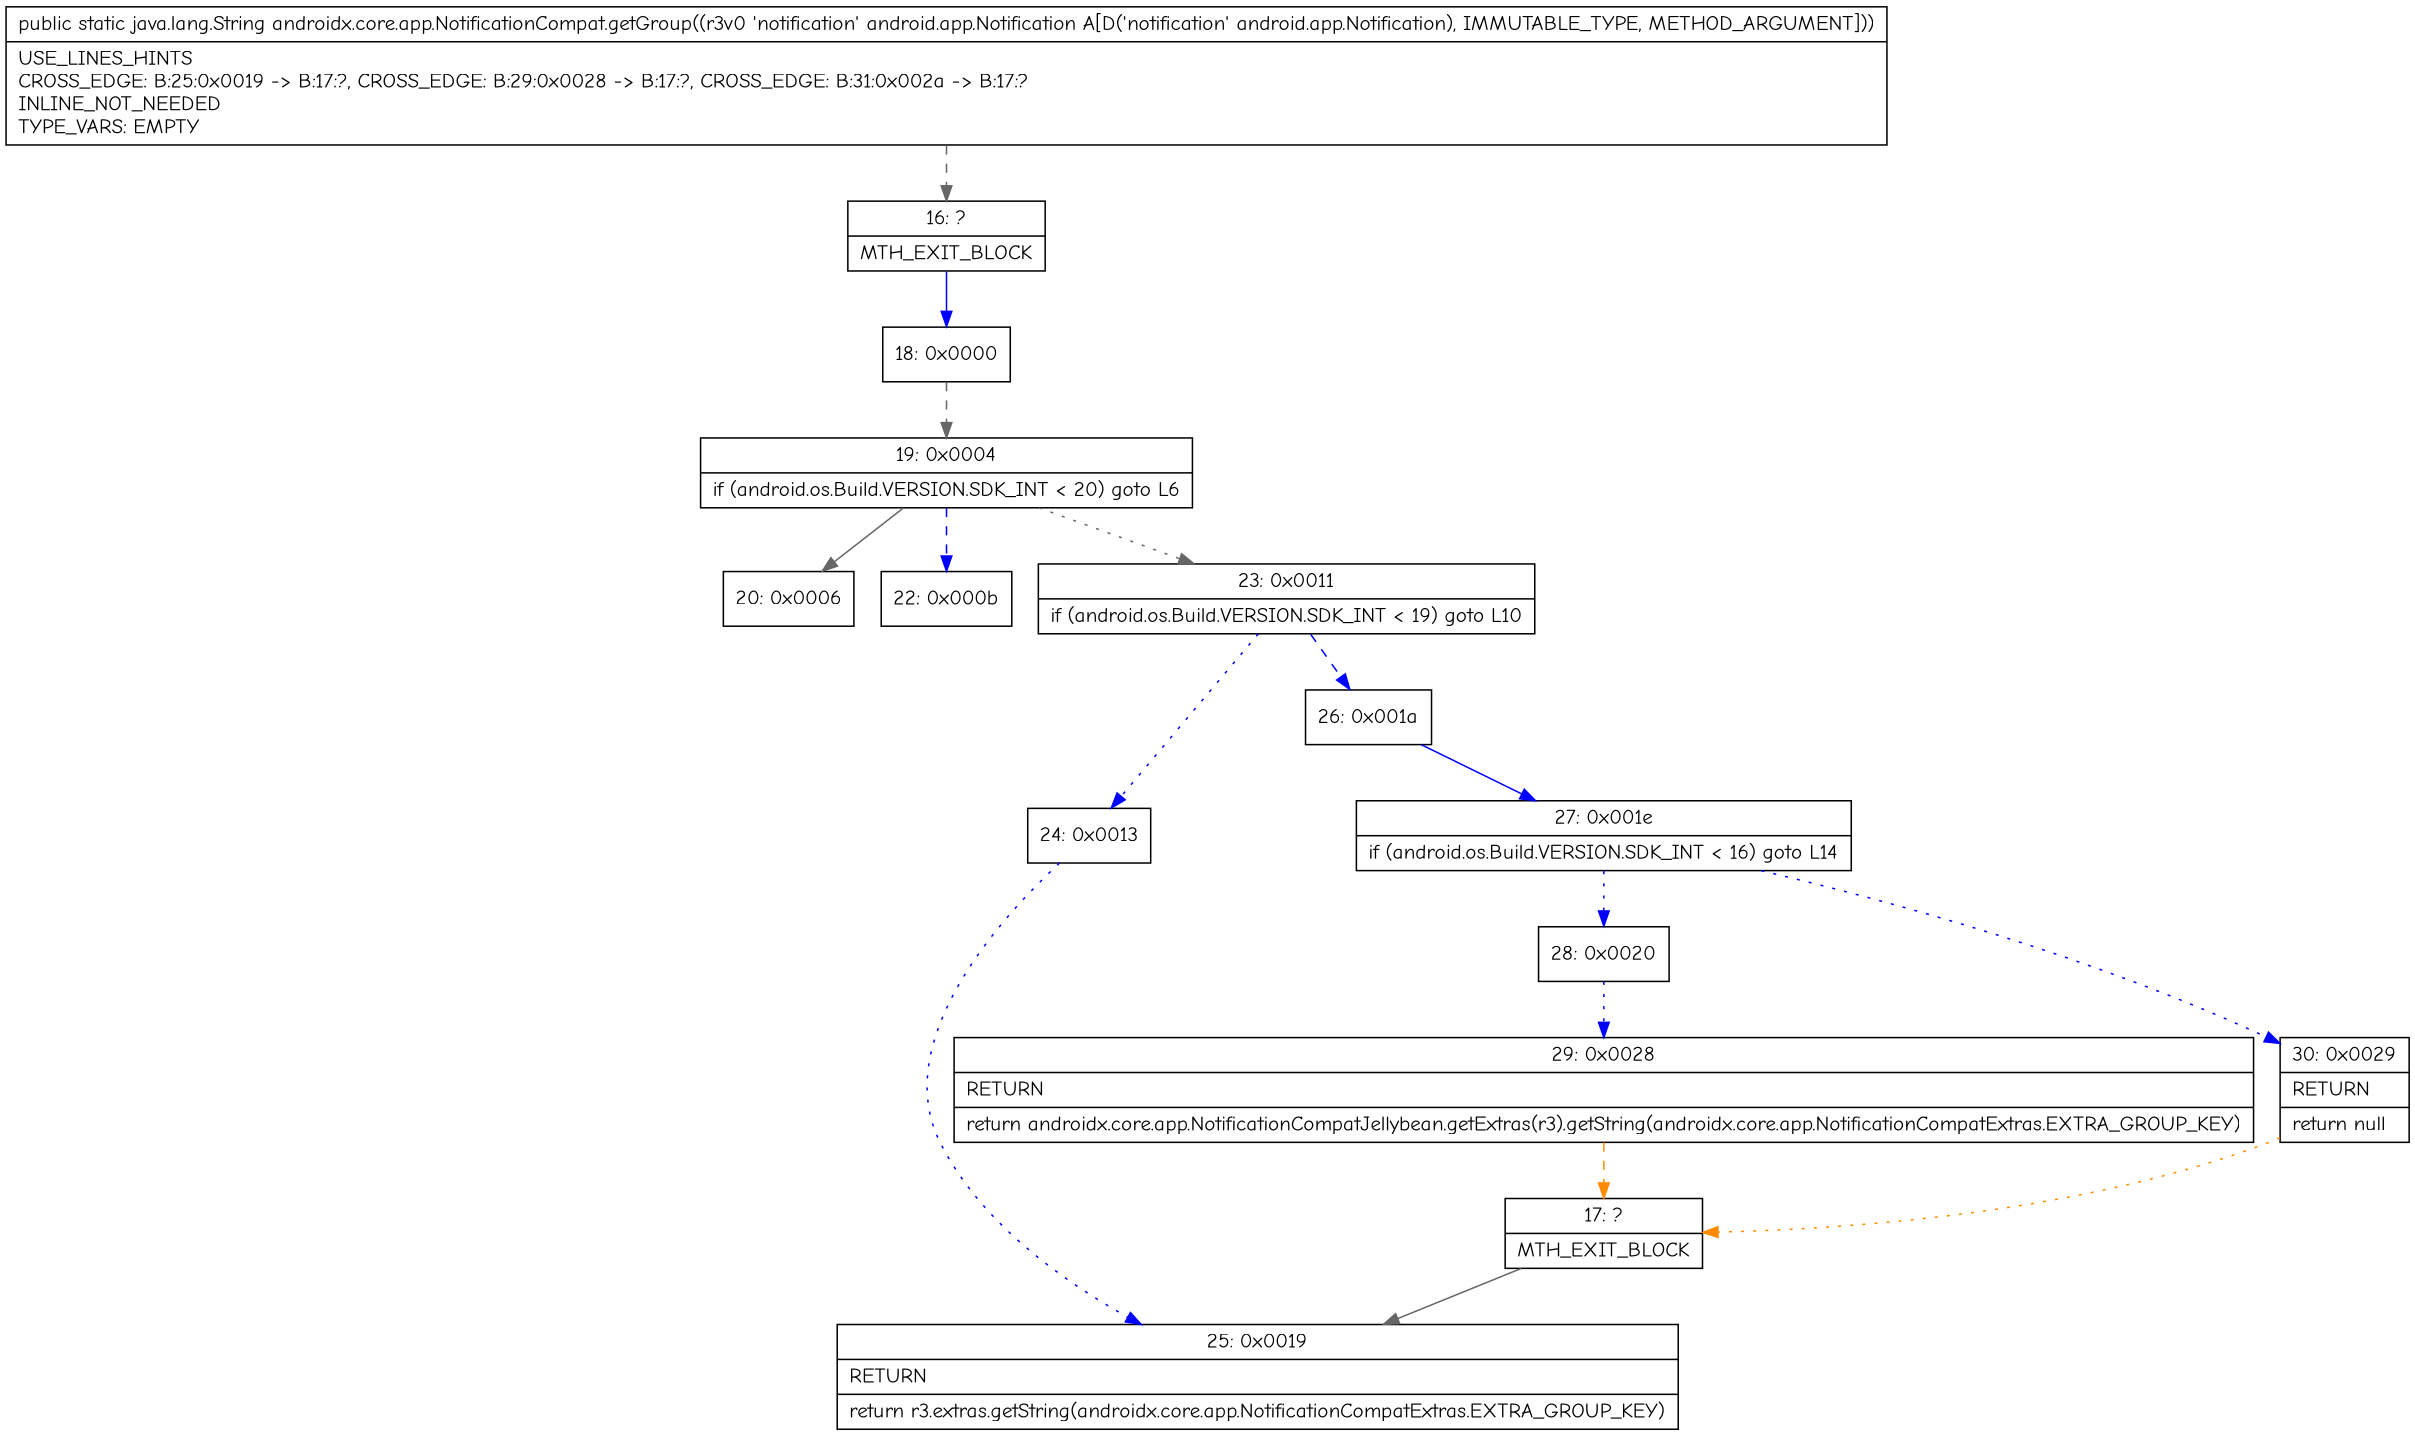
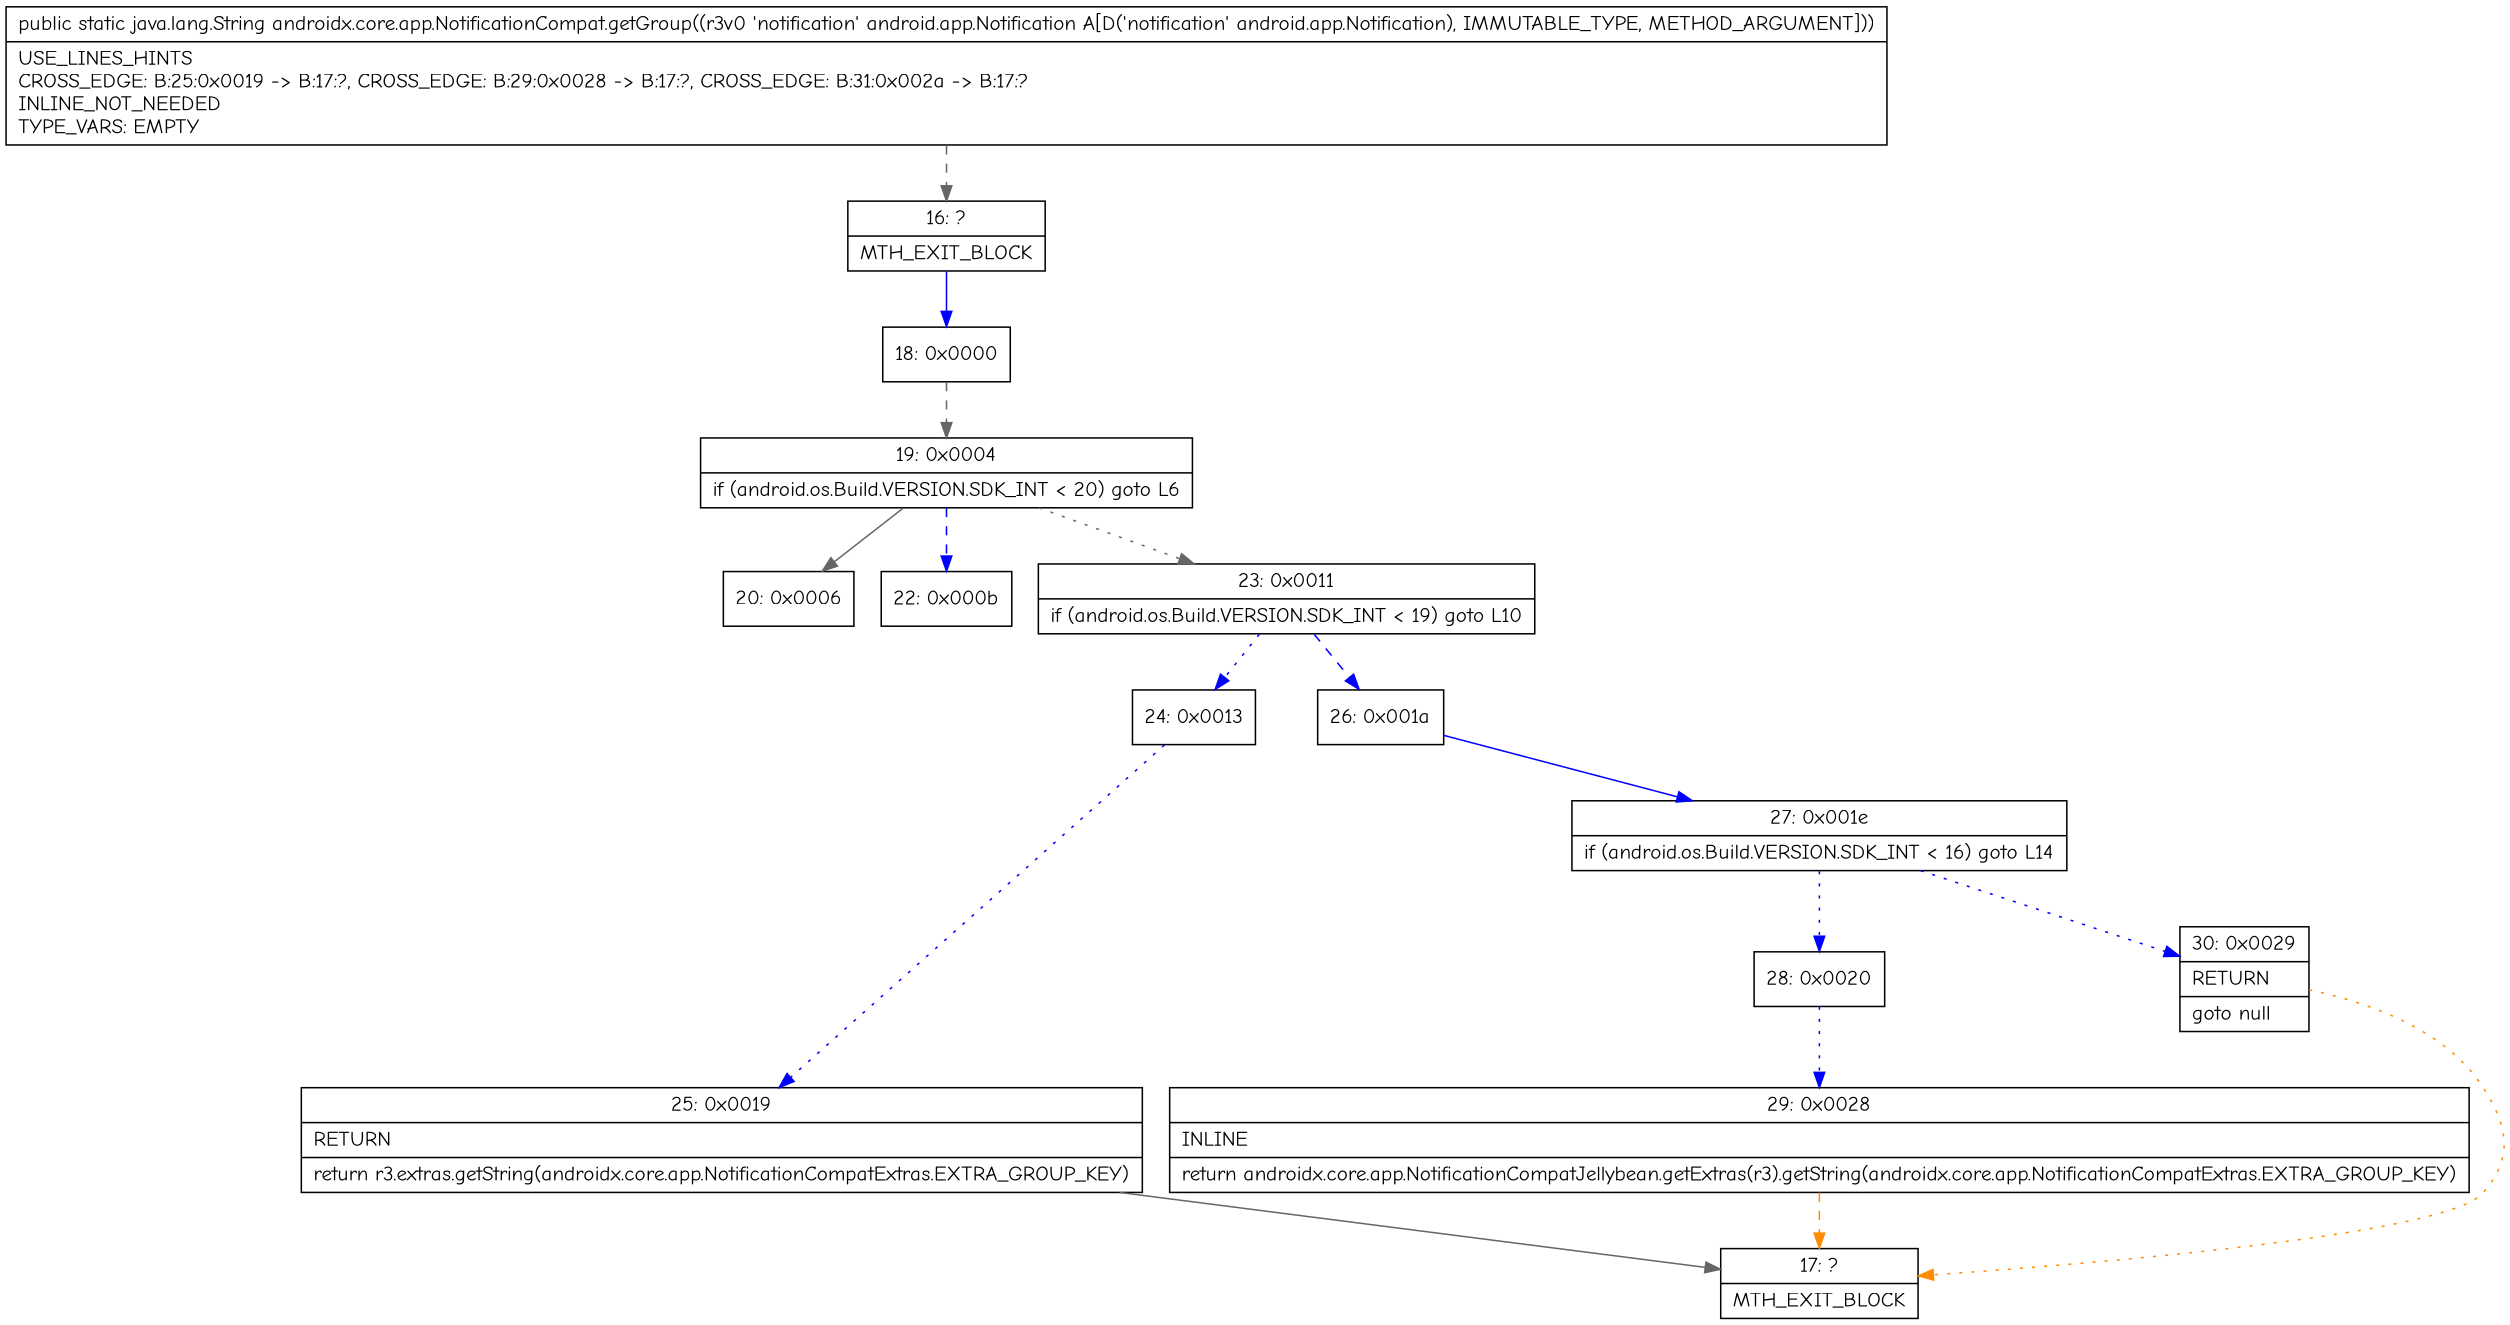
node "29: 0x0028": text "RETURN" -> "INLINE"
node "30: 0x0029": text "return null" -> "goto null"
edge "17: ?" -> "25: 0x0019": reversed
